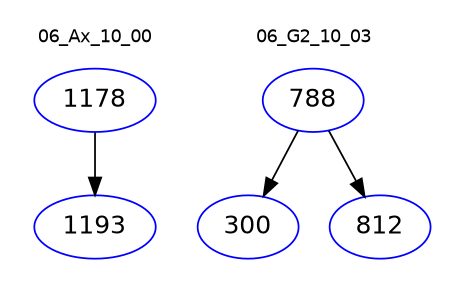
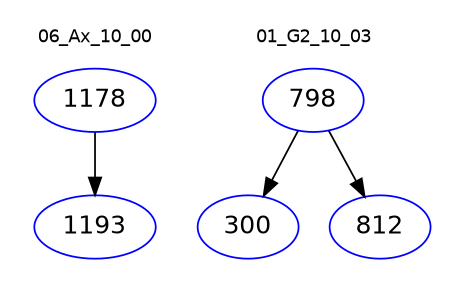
cluster "06_G2_10_03": label "06_G2_10_03" -> "01_G2_10_03"
node "788": label "788" -> "798"
